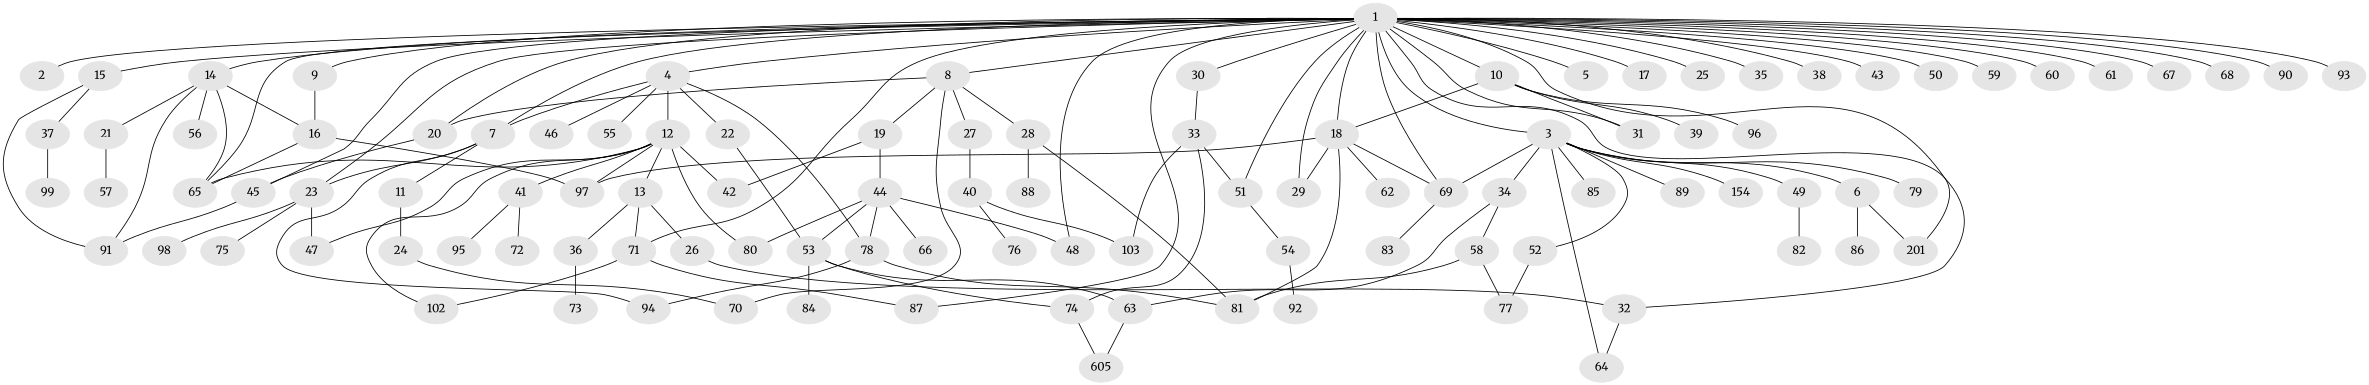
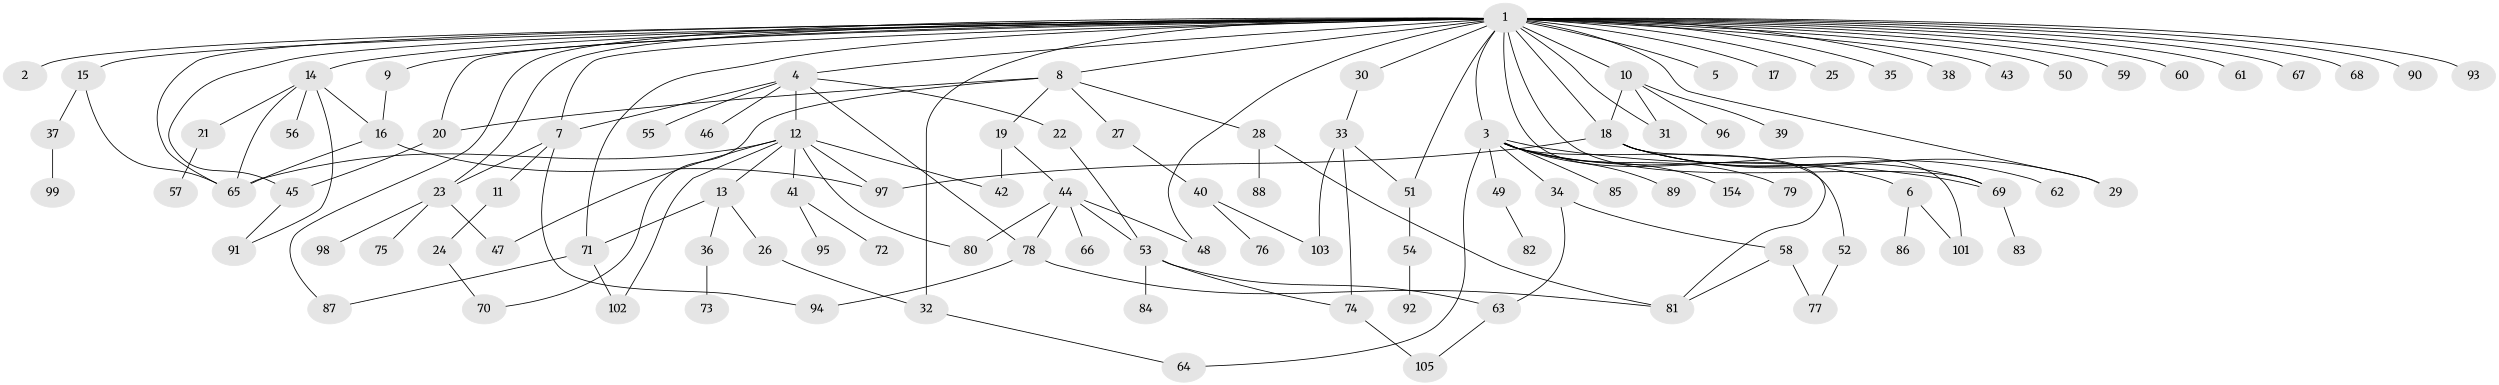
edge "15" -- "91": now "15" -- "65"
node "201": label "201" -> "101"
node "605": label "605" -> "105"
